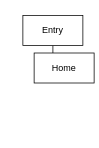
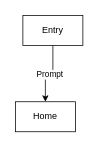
node "Home": moved (64, 68) -> (45, 117)
